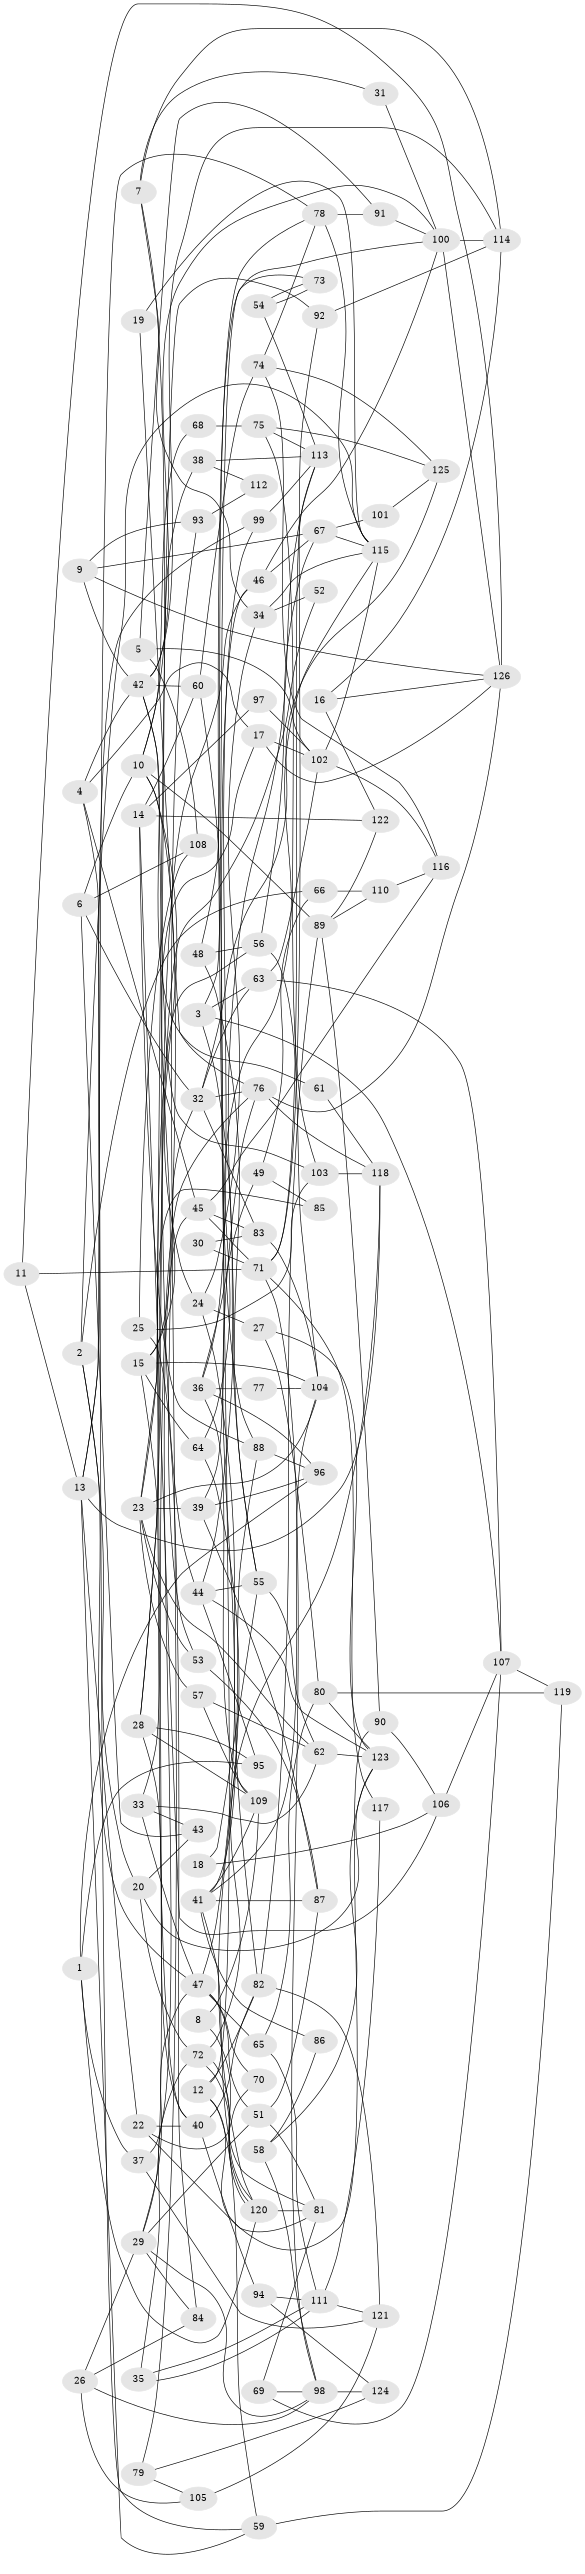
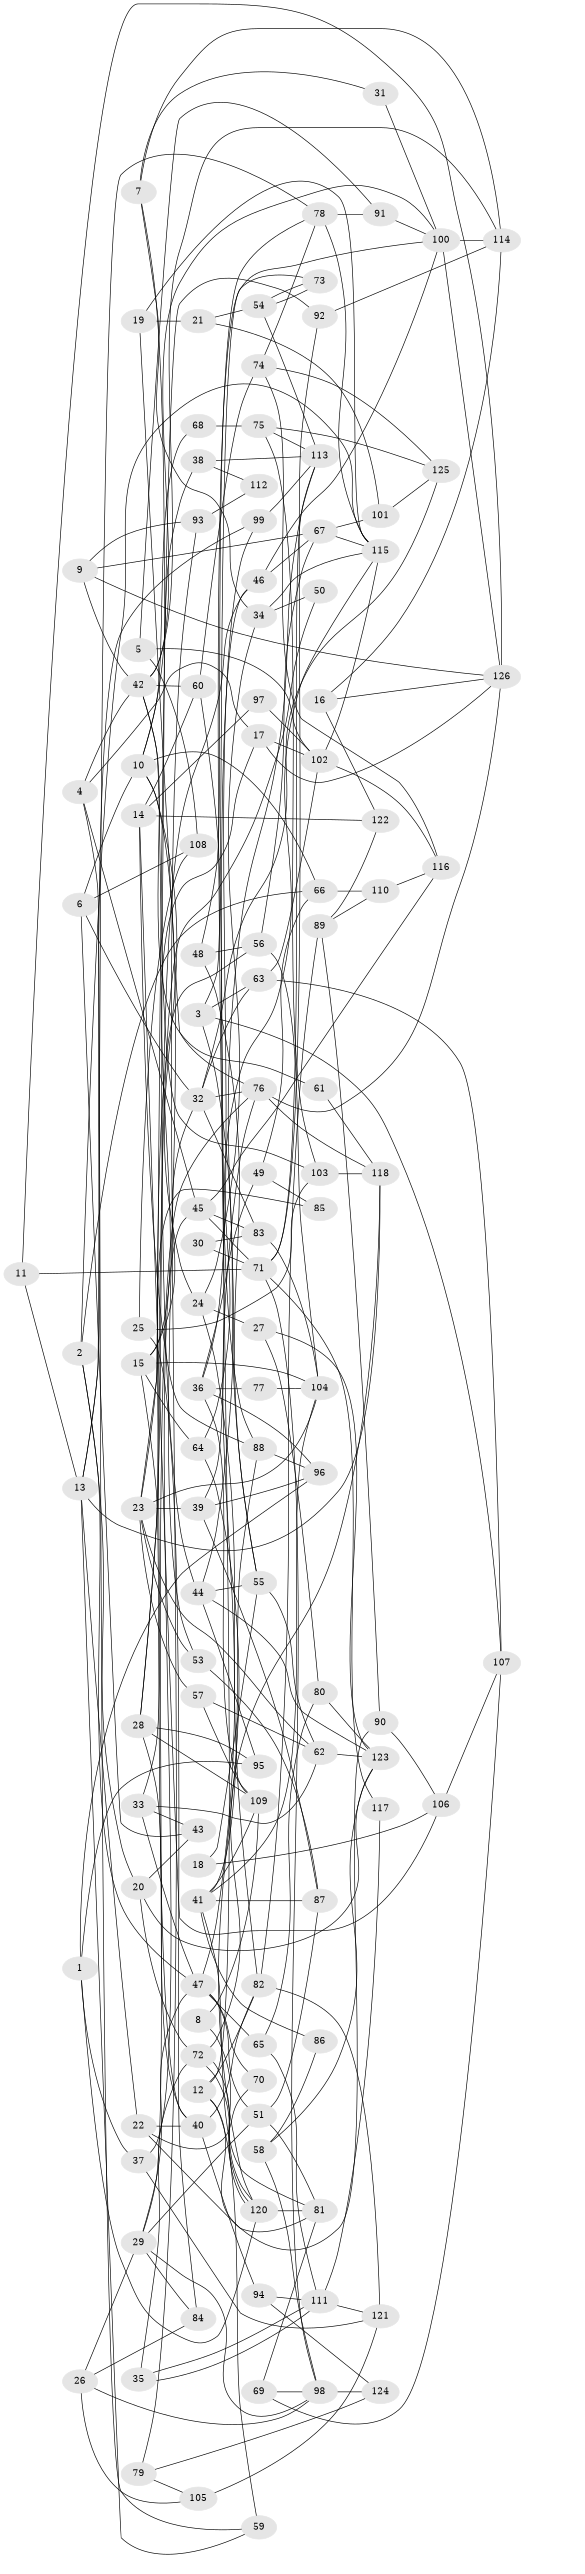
node "21": added
node "52": label "52" -> "50"
edge "10" -- "89": now "10" -- "66"
node "119": removed
